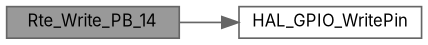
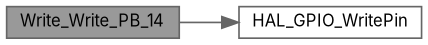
node "Rte_Write_PB_14": label "Rte_Write_PB_14" -> "Write_Write_PB_14"
